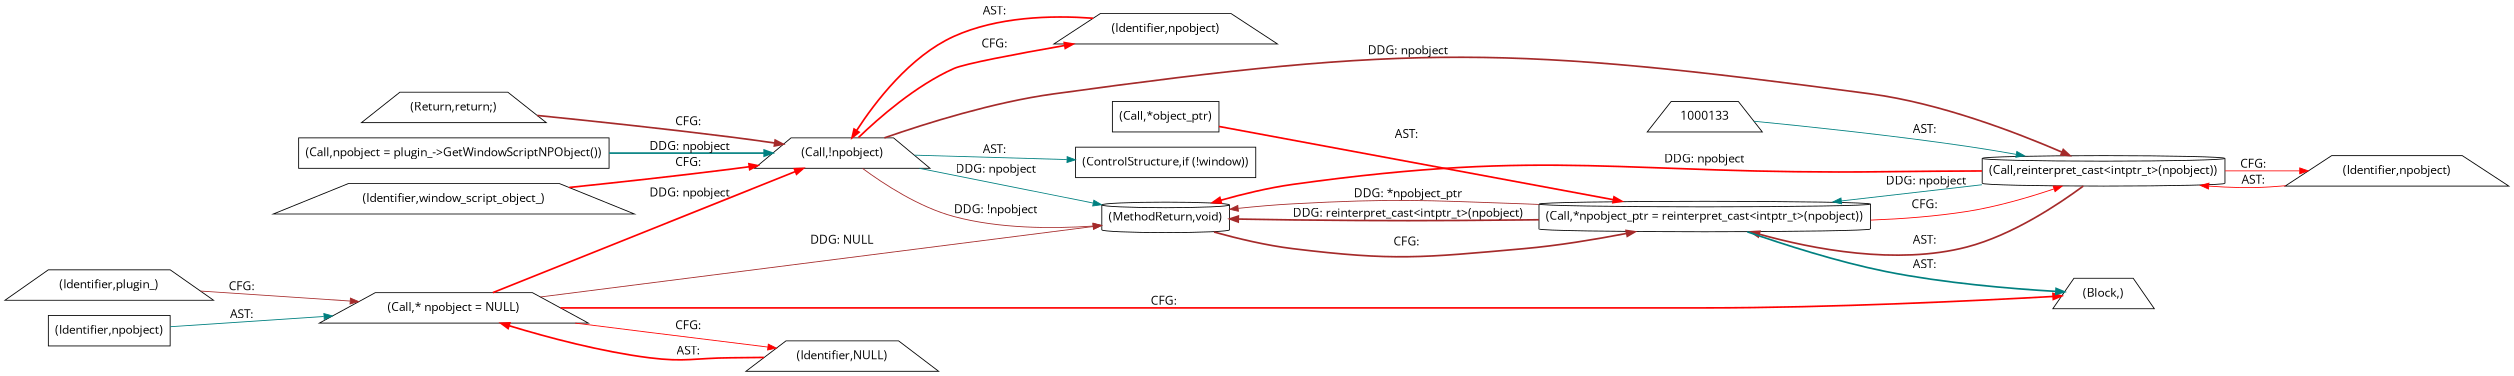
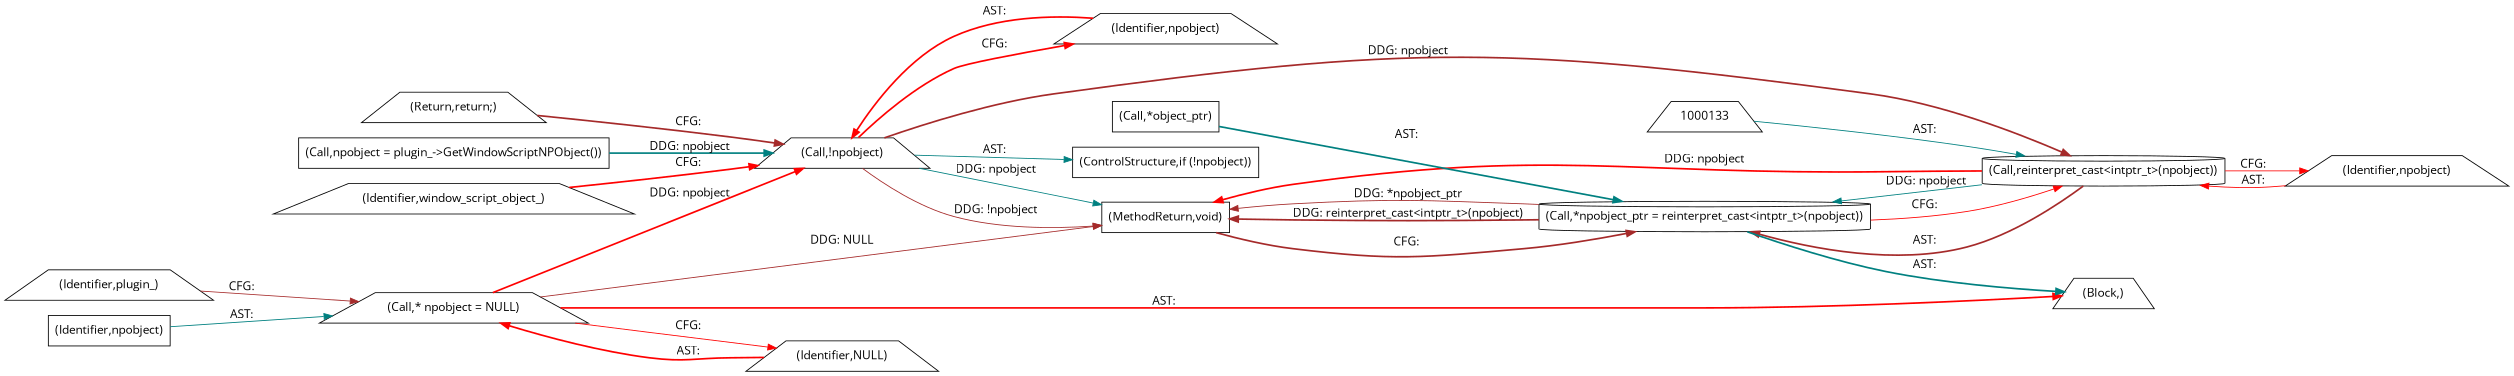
node "(ControlStructure,if (!window))": label "(ControlStructure,if (!window))" -> "(ControlStructure,if (!npobject))"
edge "(Call,*object_ptr)" -> "(Call,*npobject_ptr = reinterpret_cast<intptr_t>(npobject))": color red -> teal
node "(MethodReturn,void)": shape cylinder -> box
edge "(Call,* npobject = NULL)" -> "(Block,)": label "CFG: " -> "AST: "
